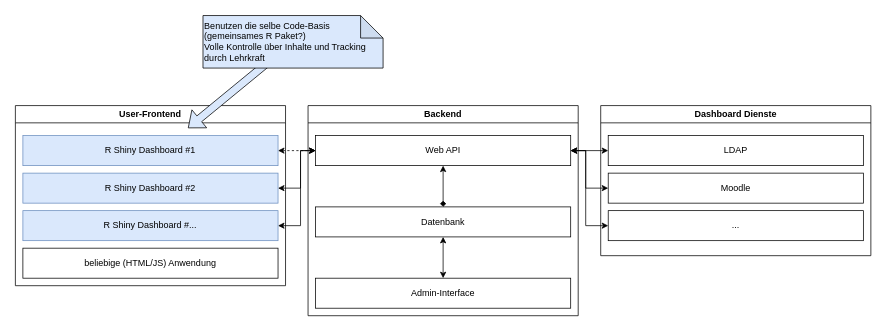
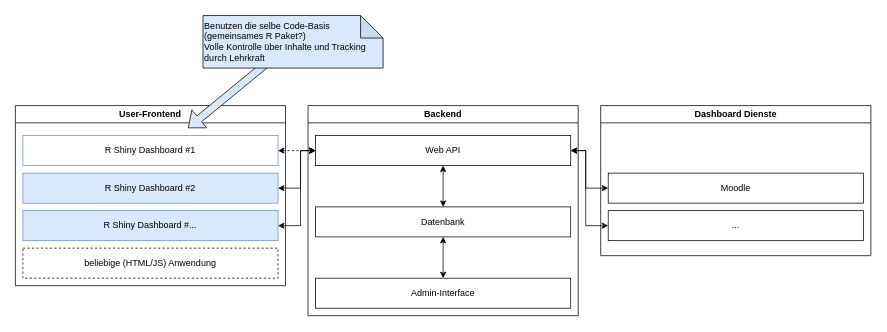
node "R Shiny Dashboard #1": fillcolor #dae8fc -> #ffffff
edge "Web API" -- "LDAP": removed
node "LDAP": removed
edge "Web API" -- "Datenbank": arrowhead diamond -> classic
node "beliebige (HTML/JS) Anwendung": style solid -> dashed
